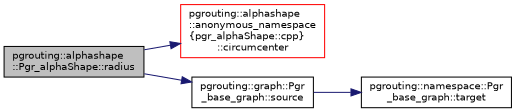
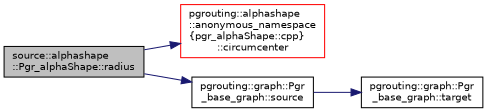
node "pgrouting::alphashape ::Pgr_alphaShape::radius": label "pgrouting::alphashape ::Pgr_alphaShape::radius" -> "source::alphashape ::Pgr_alphaShape::radius"
node "pgrouting::namespace::Pgr _base_graph::target": label "pgrouting::namespace::Pgr _base_graph::target" -> "pgrouting::graph::Pgr _base_graph::target"
